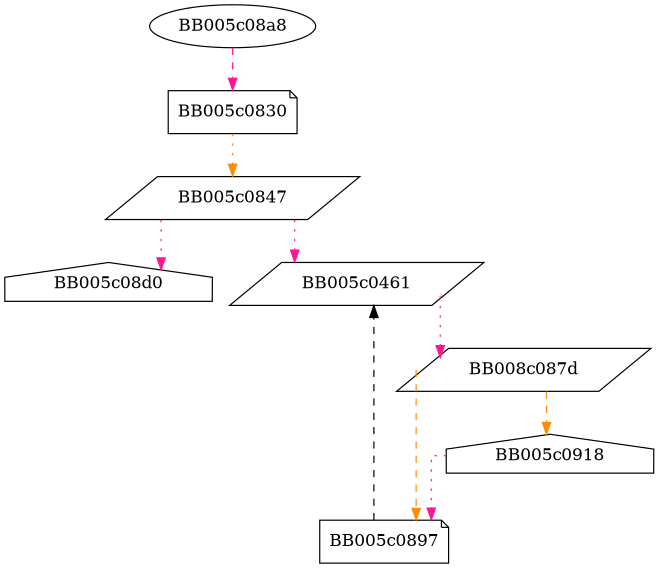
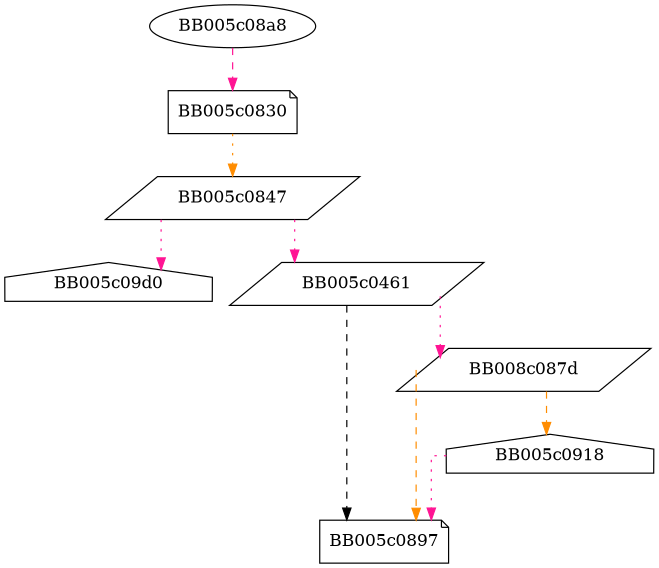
node "BB005c08d0": label "BB005c08d0" -> "BB005c09d0"
edge "BB005c0897" -> "BB005c0461": reversed
